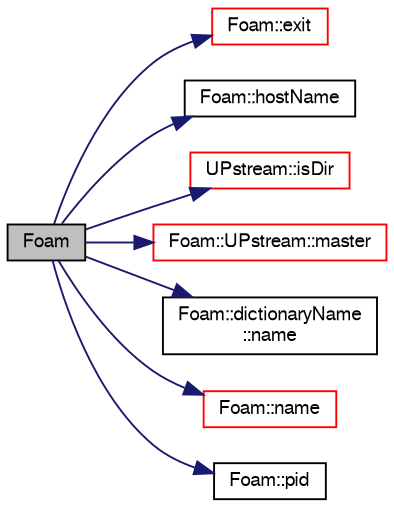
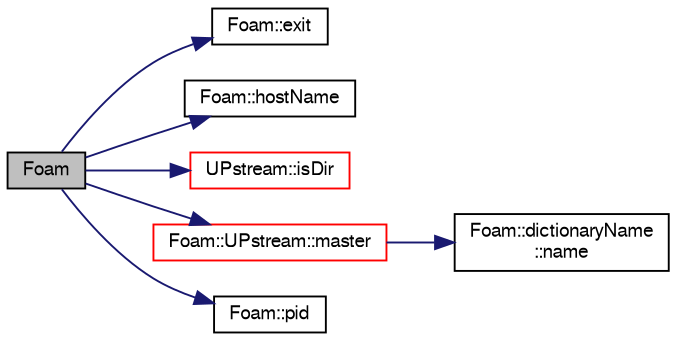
node "Foam::exit": color red -> black
edge "Foam" -> "Foam::dictionaryName ::name": now "Foam::UPstream::master" -> "Foam::dictionaryName ::name"
node "Foam::name": removed
